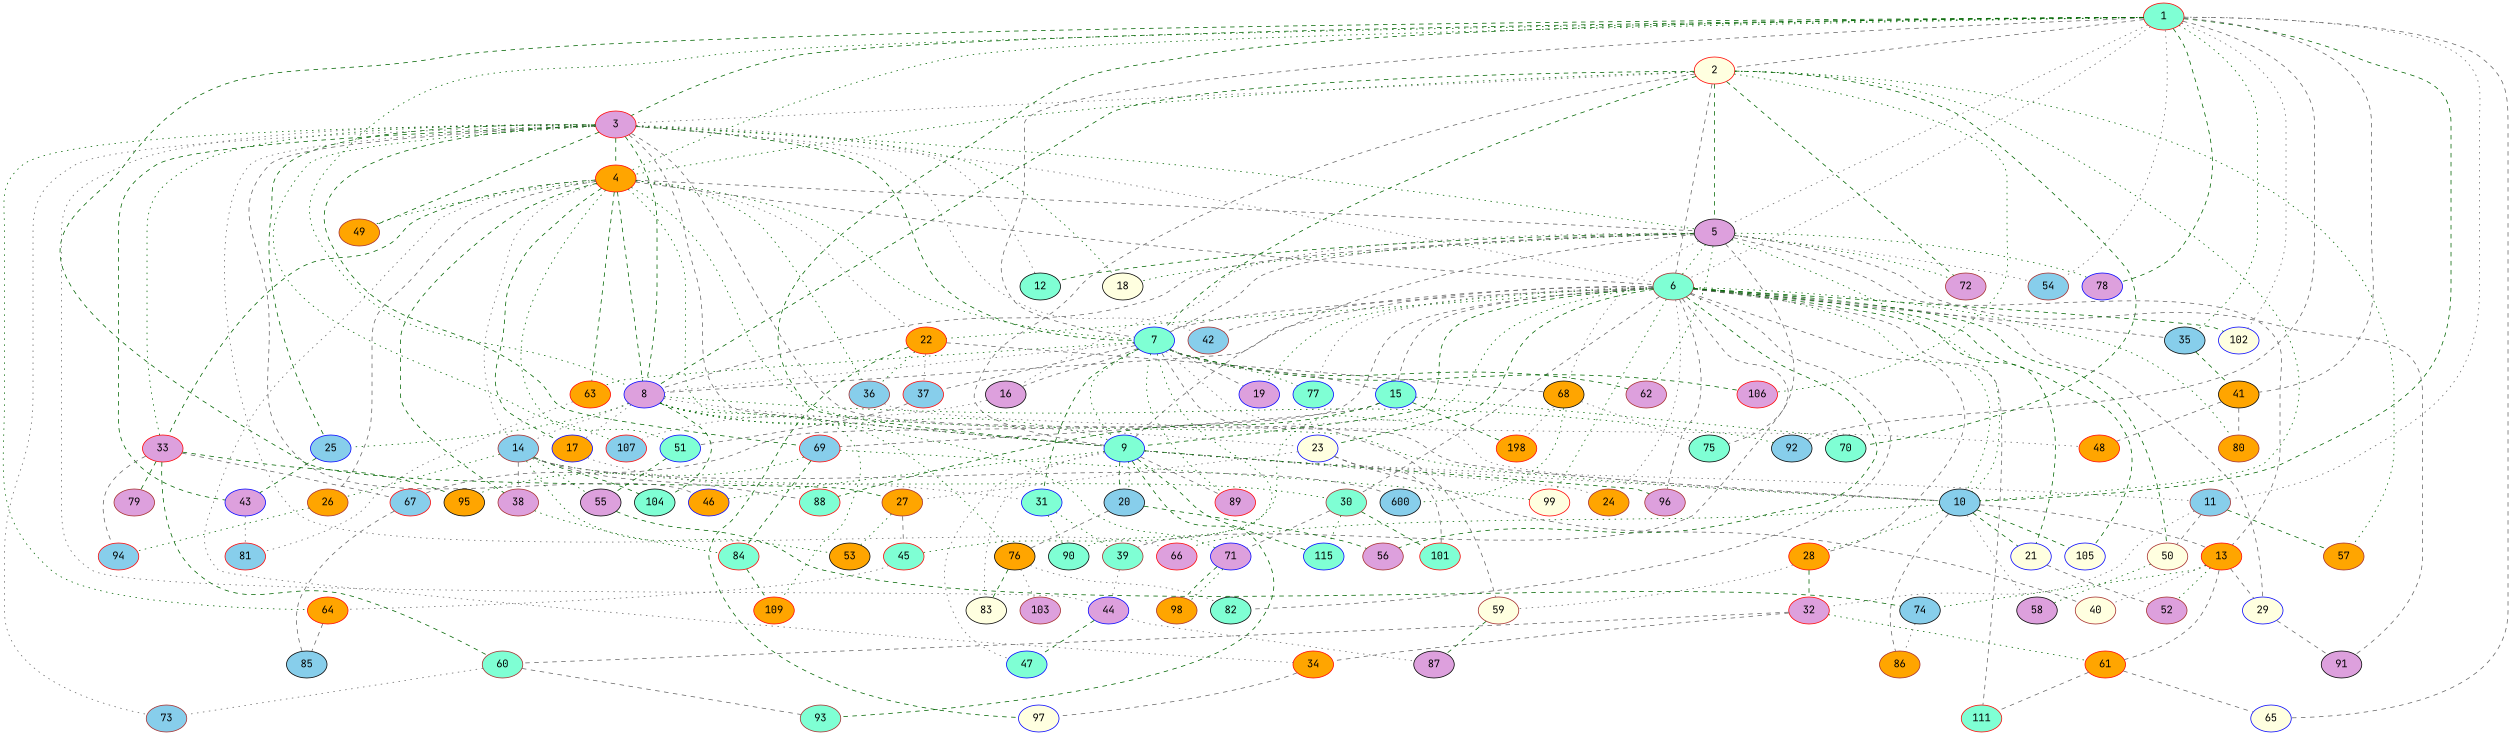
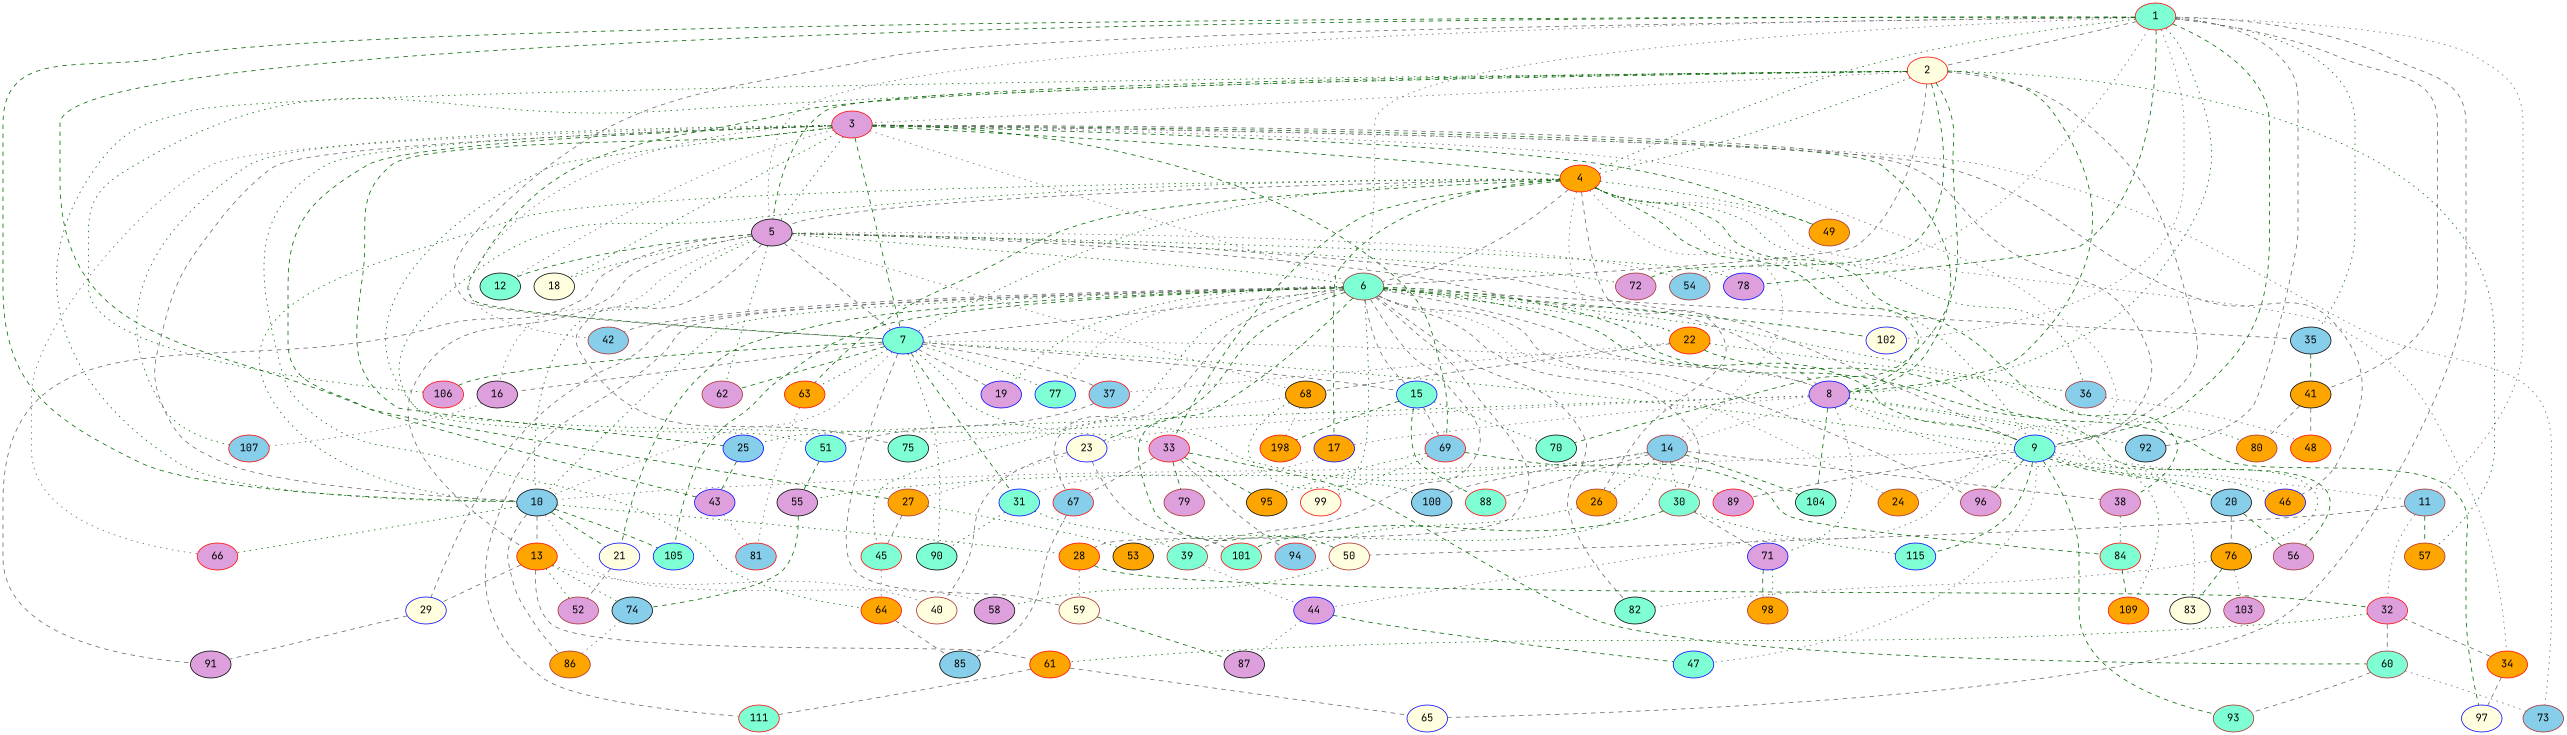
edge "1" -- "3": removed
node "600": label "600" -> "100"
node "105": fillcolor lightyellow -> aquamarine
